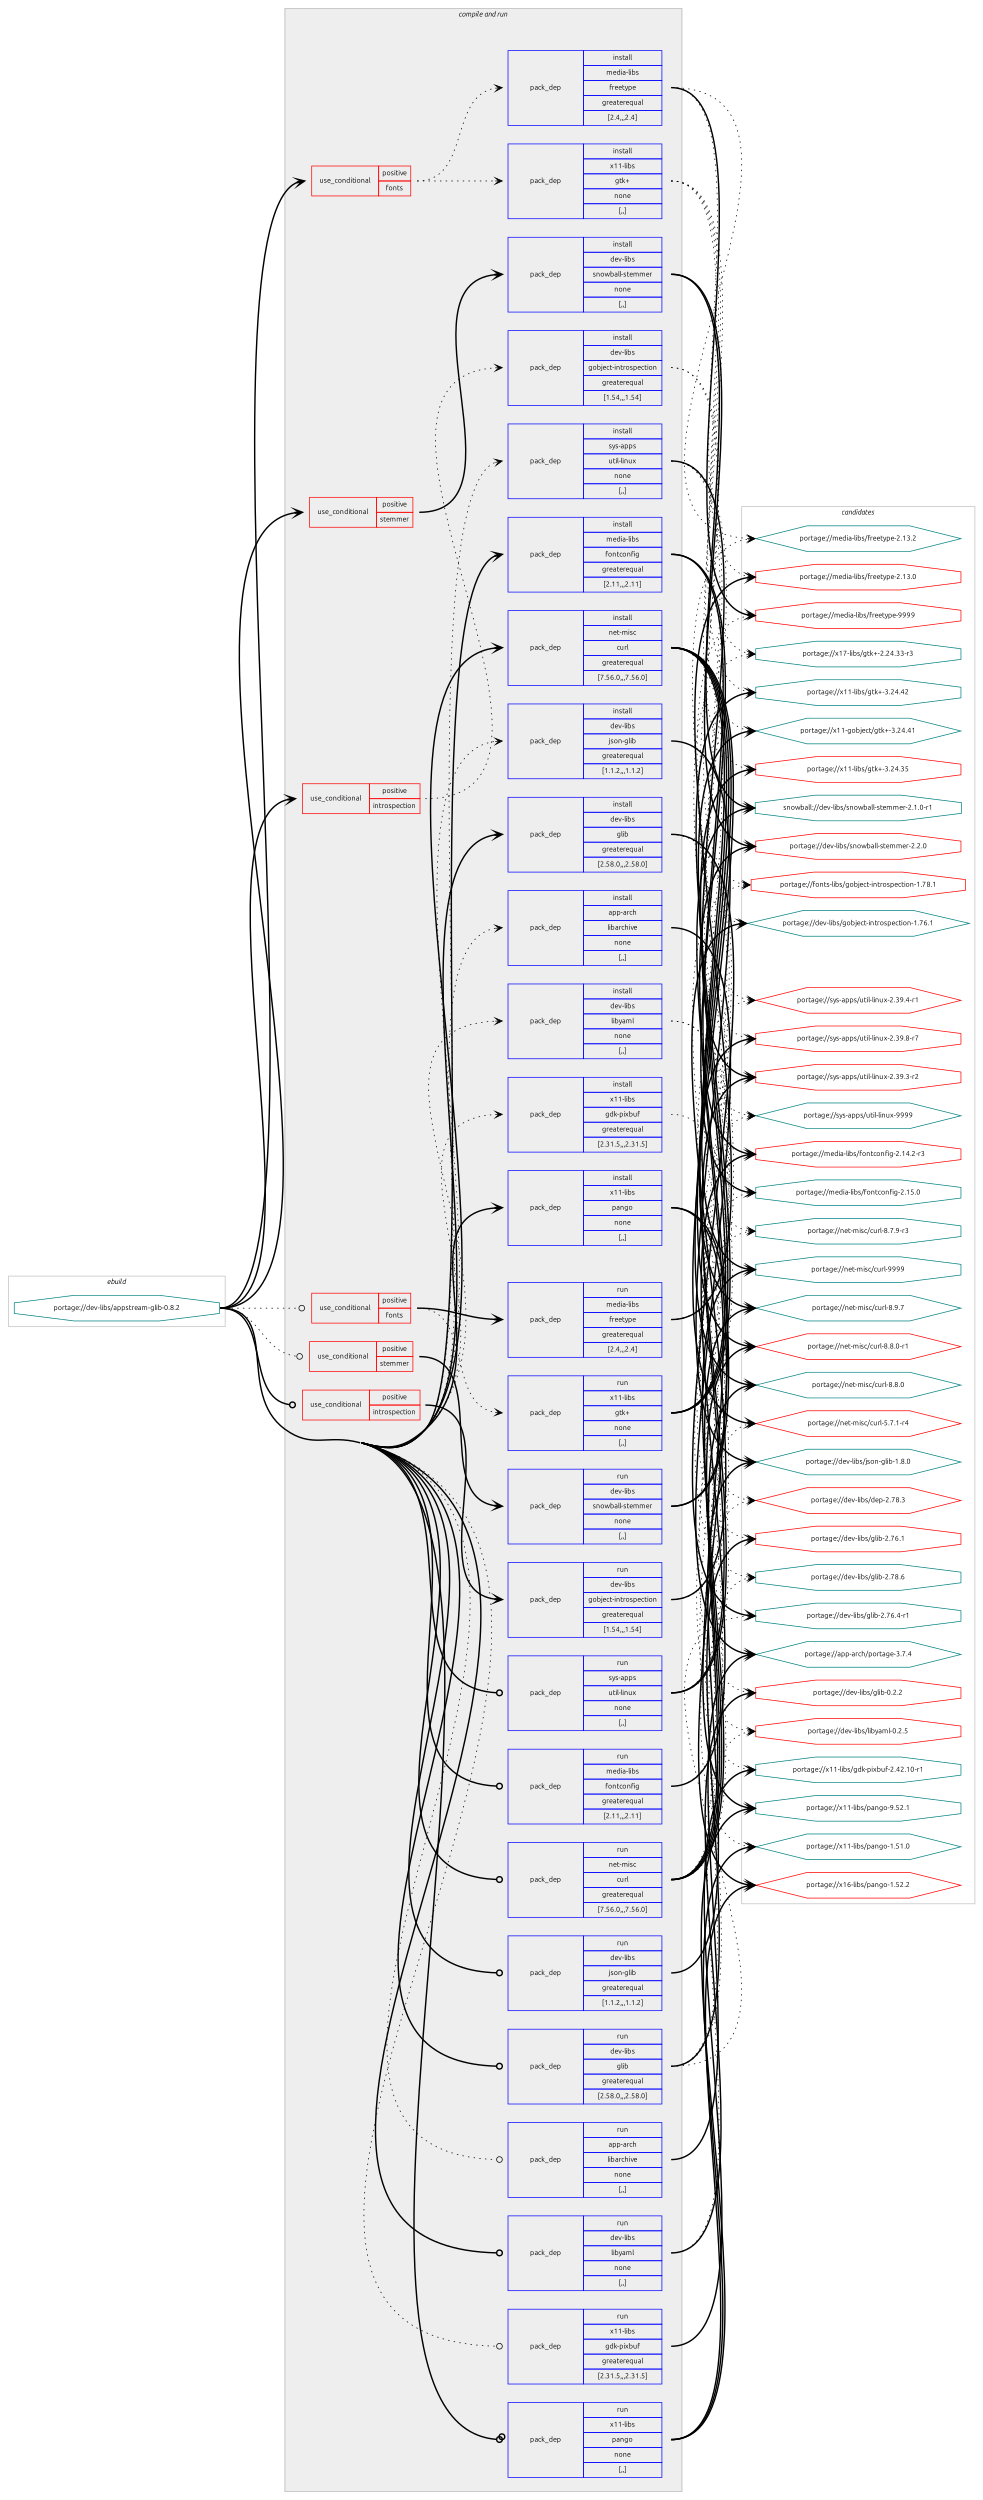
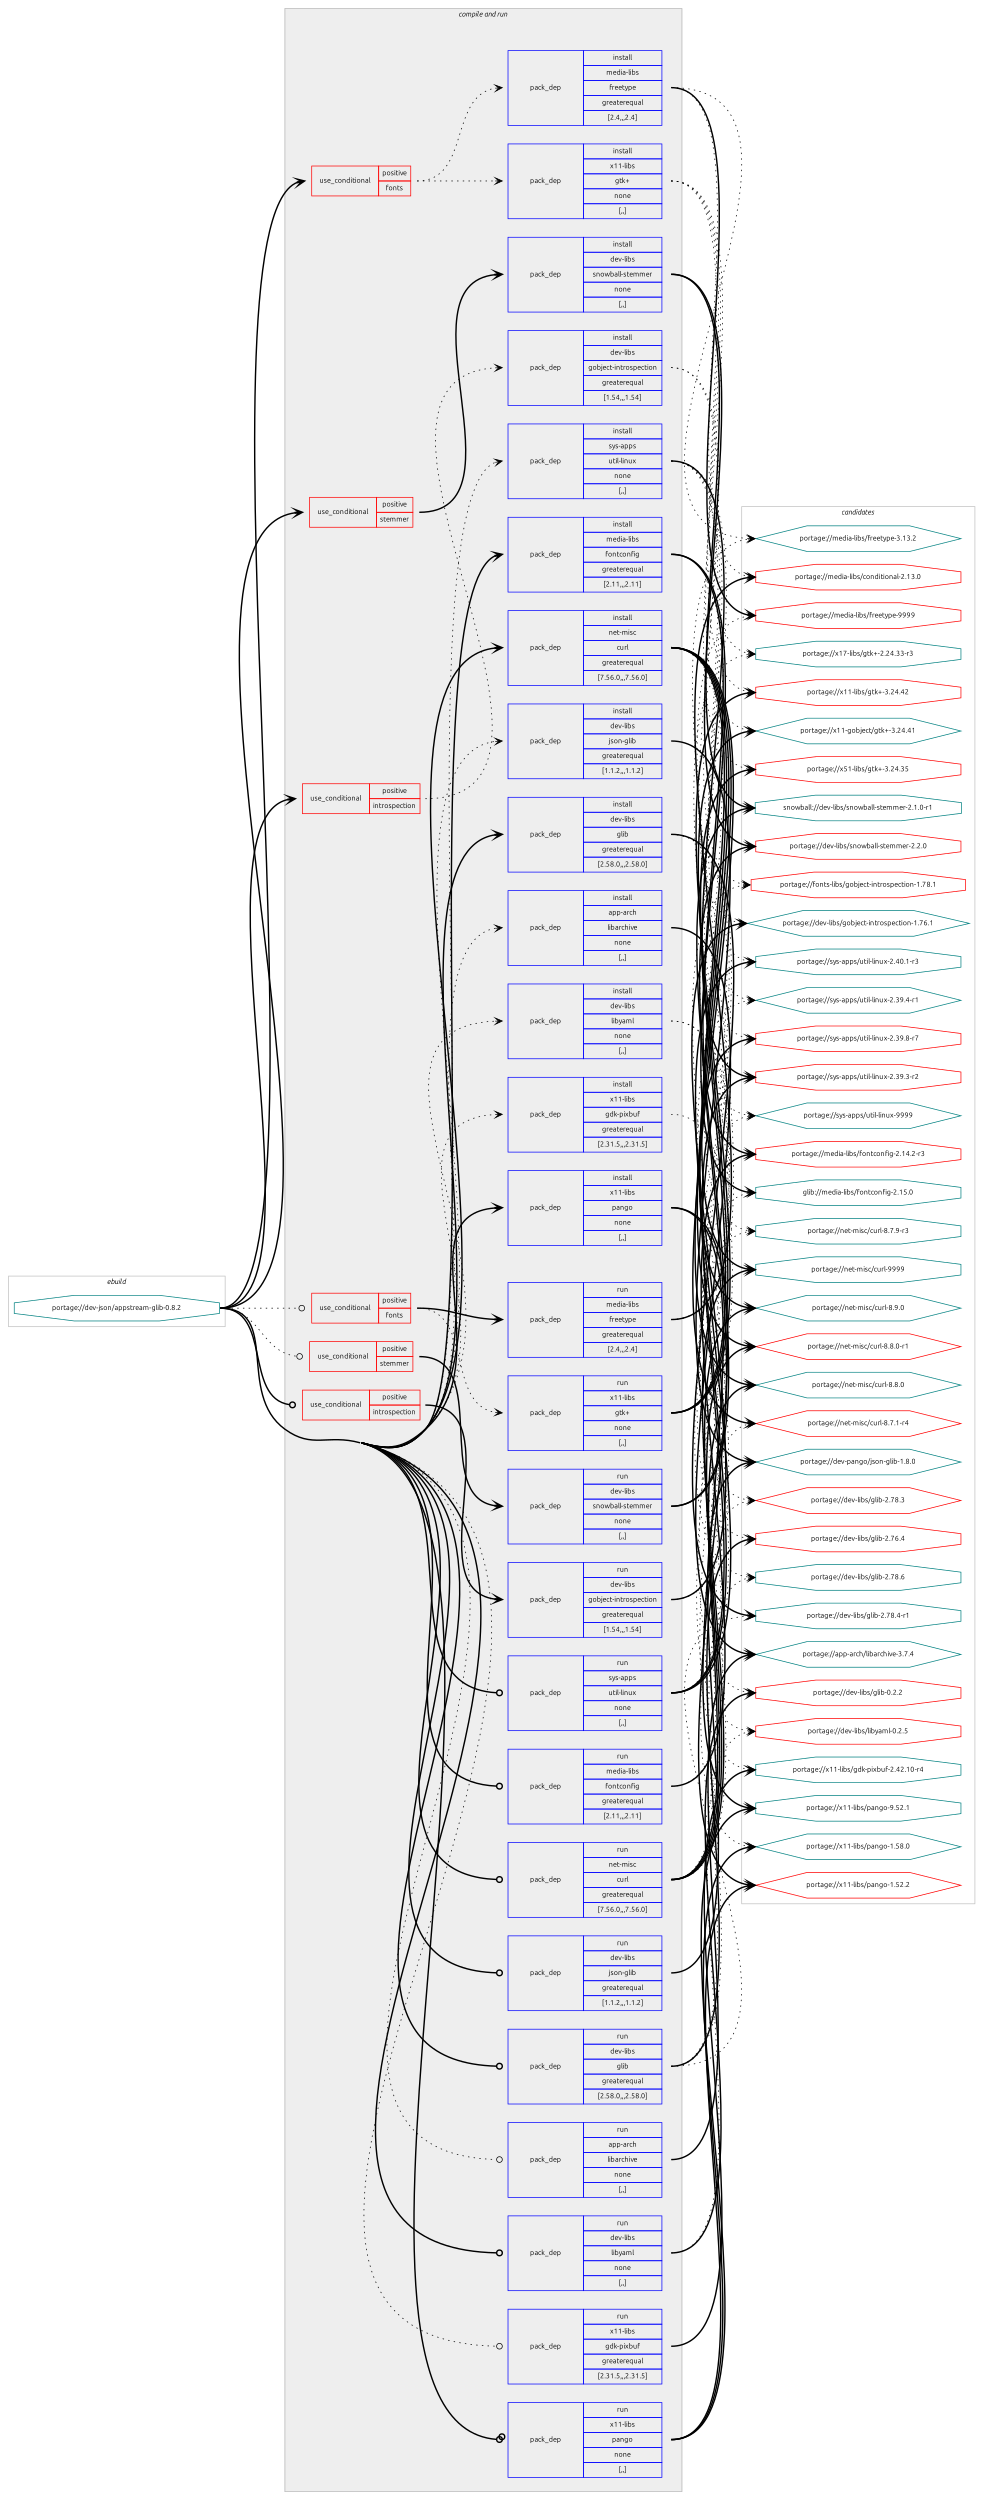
node "portage://media-libs/freetype-2.13.2": label "portage://media-libs/freetype-2.13.2" -> "portage://media-libs/freetype-3.13.2"
node "portage://media-libs/freetype-2.13.0": label "portage://media-libs/freetype-2.13.0" -> "portage://media-libs/conditional-2.13.0"
node "portage://x11-libs/gtk+-3.24.42": color teal -> red
node "portage://x11-libs/gtk+-3.24.35": label "portage://x11-libs/gtk+-3.24.35" -> "portage://x51-libs/gtk+-3.24.35"
node "portage://sys-apps/util-linux-2.40.1-r3": added
node "portage://sys-apps/util-linux-2.39.4-r1": color red -> teal
node "portage://media-libs/fontconfig-2.15.0": label "portage://media-libs/fontconfig-2.15.0" -> "glib://media-libs/fontconfig-2.15.0"
node "portage://dev-libs/appstream-glib-0.8.2": label "portage://dev-libs/appstream-glib-0.8.2" -> "portage://dev-json/appstream-glib-0.8.2"
node "portage://net-misc/curl-8.9.7": label "portage://net-misc/curl-8.9.7" -> "portage://net-misc/curl-8.9.0"
node "portage://net-misc/curl-5.7.1-r4": label "portage://net-misc/curl-5.7.1-r4" -> "portage://net-misc/curl-8.7.1-r4"
node "portage://dev-libs/json-glib-1.8.0": label "portage://dev-libs/json-glib-1.8.0" -> "portage://dev-pango/json-glib-1.8.0"
node "portage://dev-libs/dep-2.78.3": label "portage://dev-libs/dep-2.78.3" -> "portage://dev-libs/glib-2.78.3"
node "portage://dev-libs/glib-2.76.1": label "portage://dev-libs/glib-2.76.1" -> "portage://dev-libs/glib-2.76.4"
node "portage://dev-libs/glib-2.76.4-r1": label "portage://dev-libs/glib-2.76.4-r1" -> "portage://dev-libs/glib-2.78.4-r1"
node "portage://app-arch/portage-3.7.4": label "portage://app-arch/portage-3.7.4" -> "portage://app-arch/libarchive-3.7.4"
node "portage://x11-libs/gdk-pixbuf-2.42.10-r1": label "portage://x11-libs/gdk-pixbuf-2.42.10-r1" -> "portage://x11-libs/gdk-pixbuf-2.42.10-r4"
node "portage://x11-libs/pango-1.51.0": label "portage://x11-libs/pango-1.51.0" -> "portage://x11-libs/pango-1.58.0"
node "portage://x16-libs/pango-1.52.2": label "portage://x16-libs/pango-1.52.2" -> "portage://x11-libs/pango-1.52.2"
